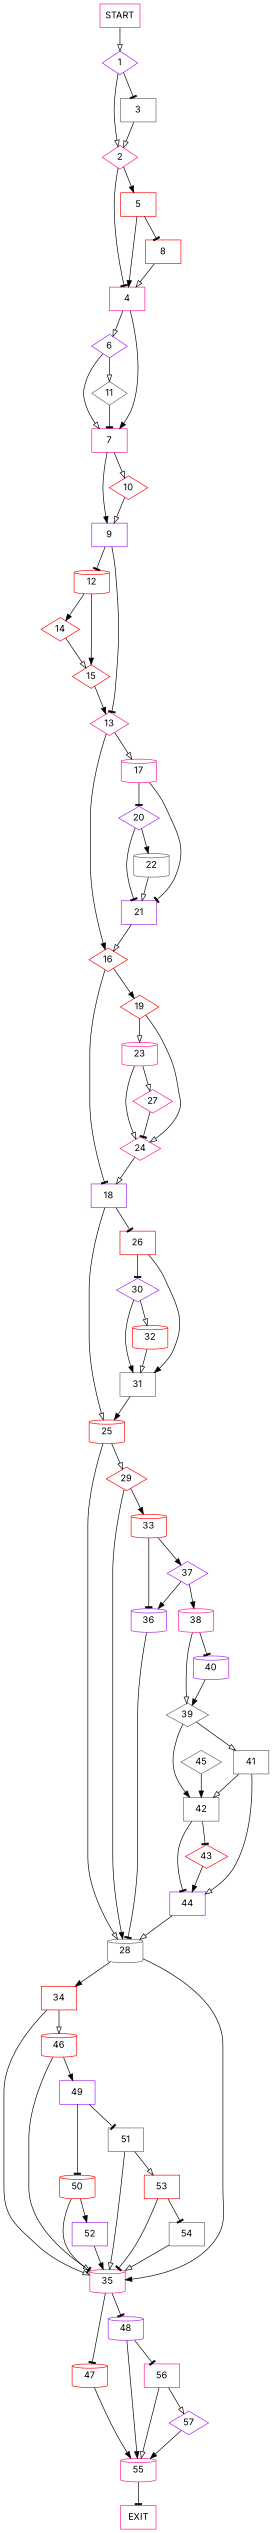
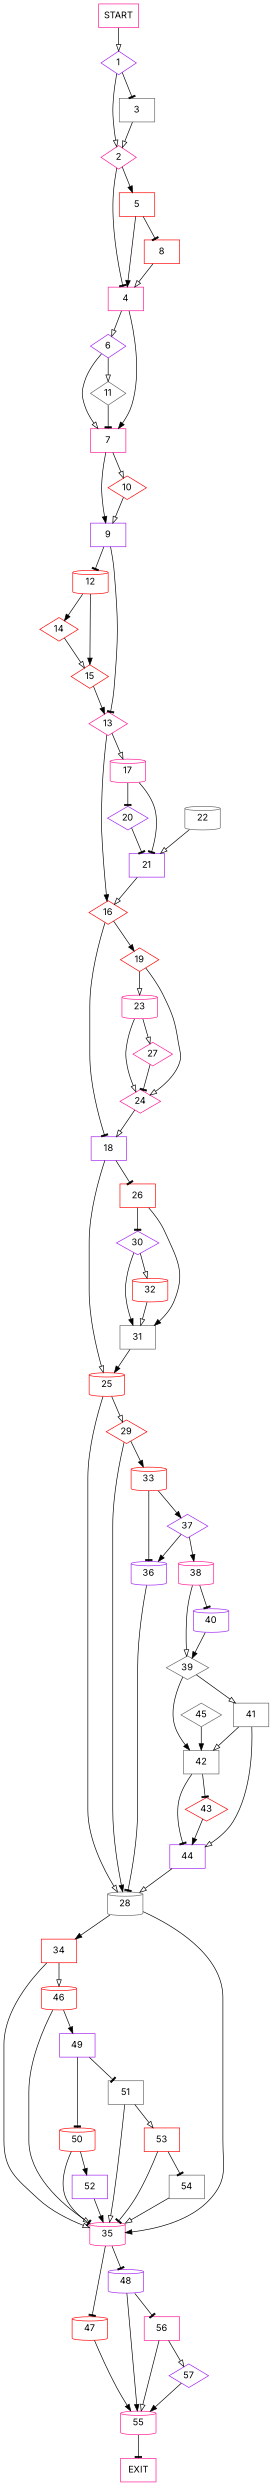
edge "20" -> "22": removed
